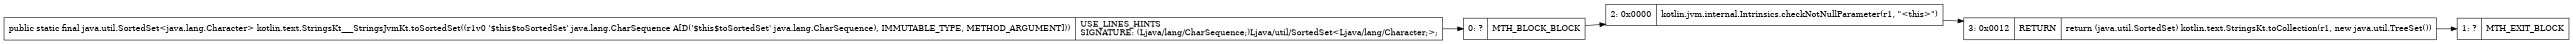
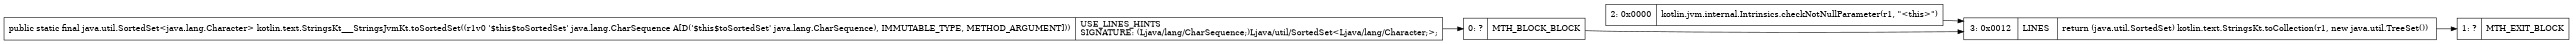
edge "0: ?" -> "2: 0x0000": now "0: ?" -> "3: 0x0012"
node "3: 0x0012": text "RETURN" -> "LINES"
